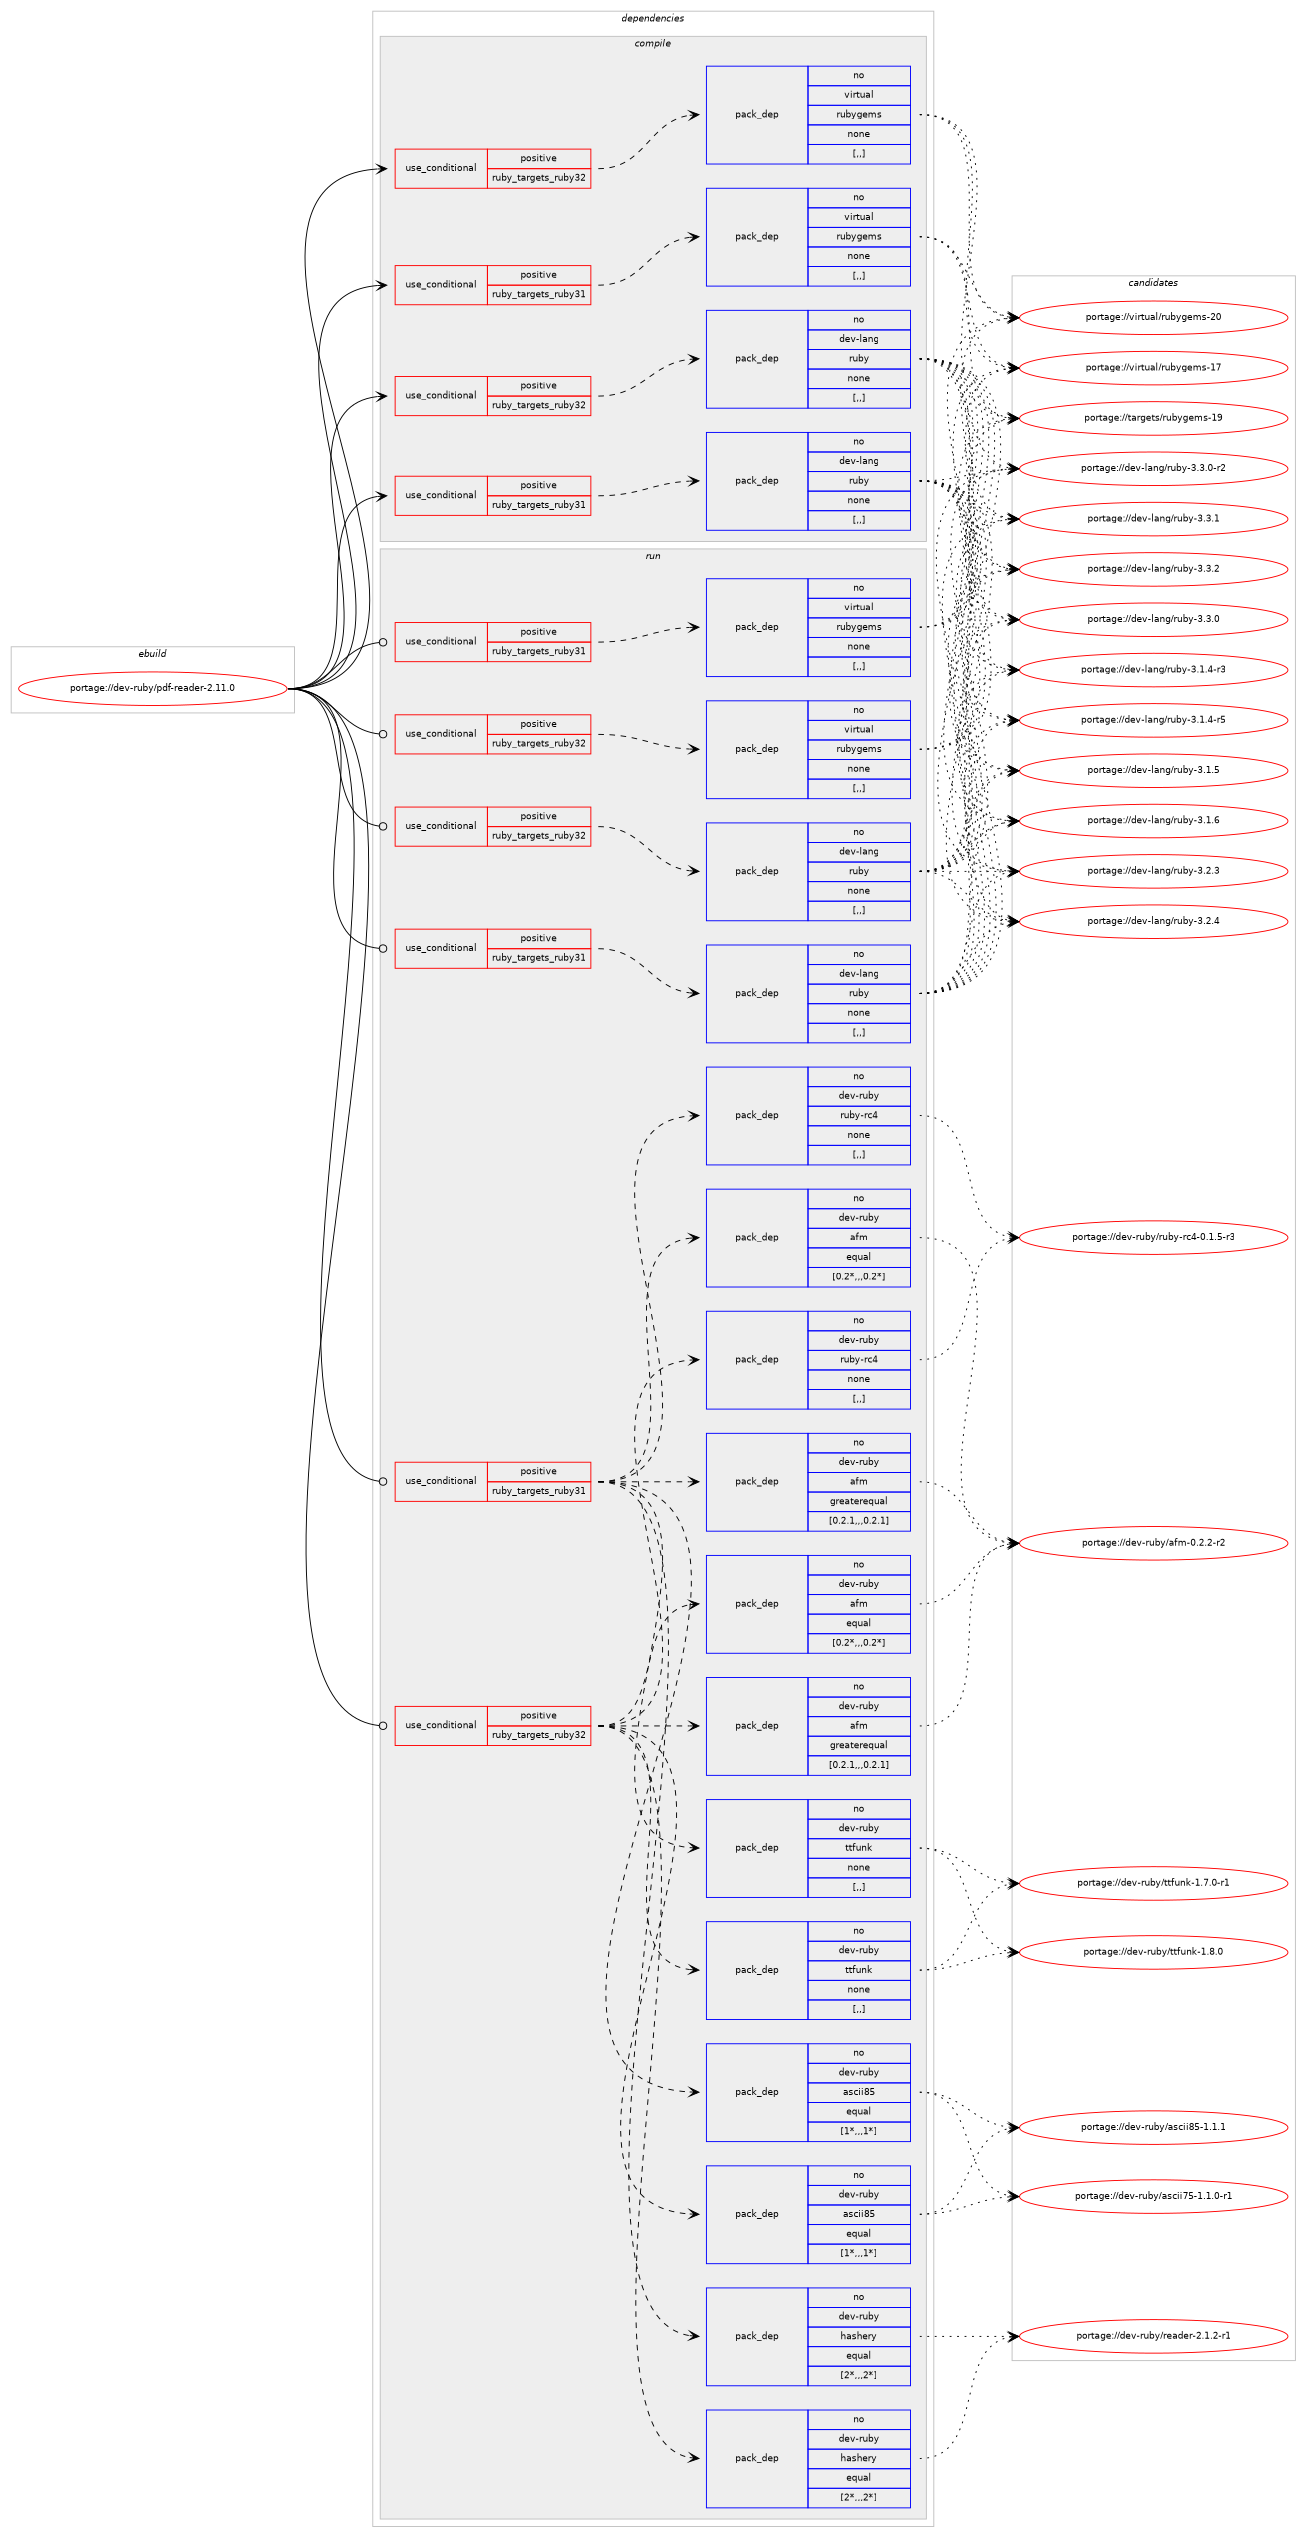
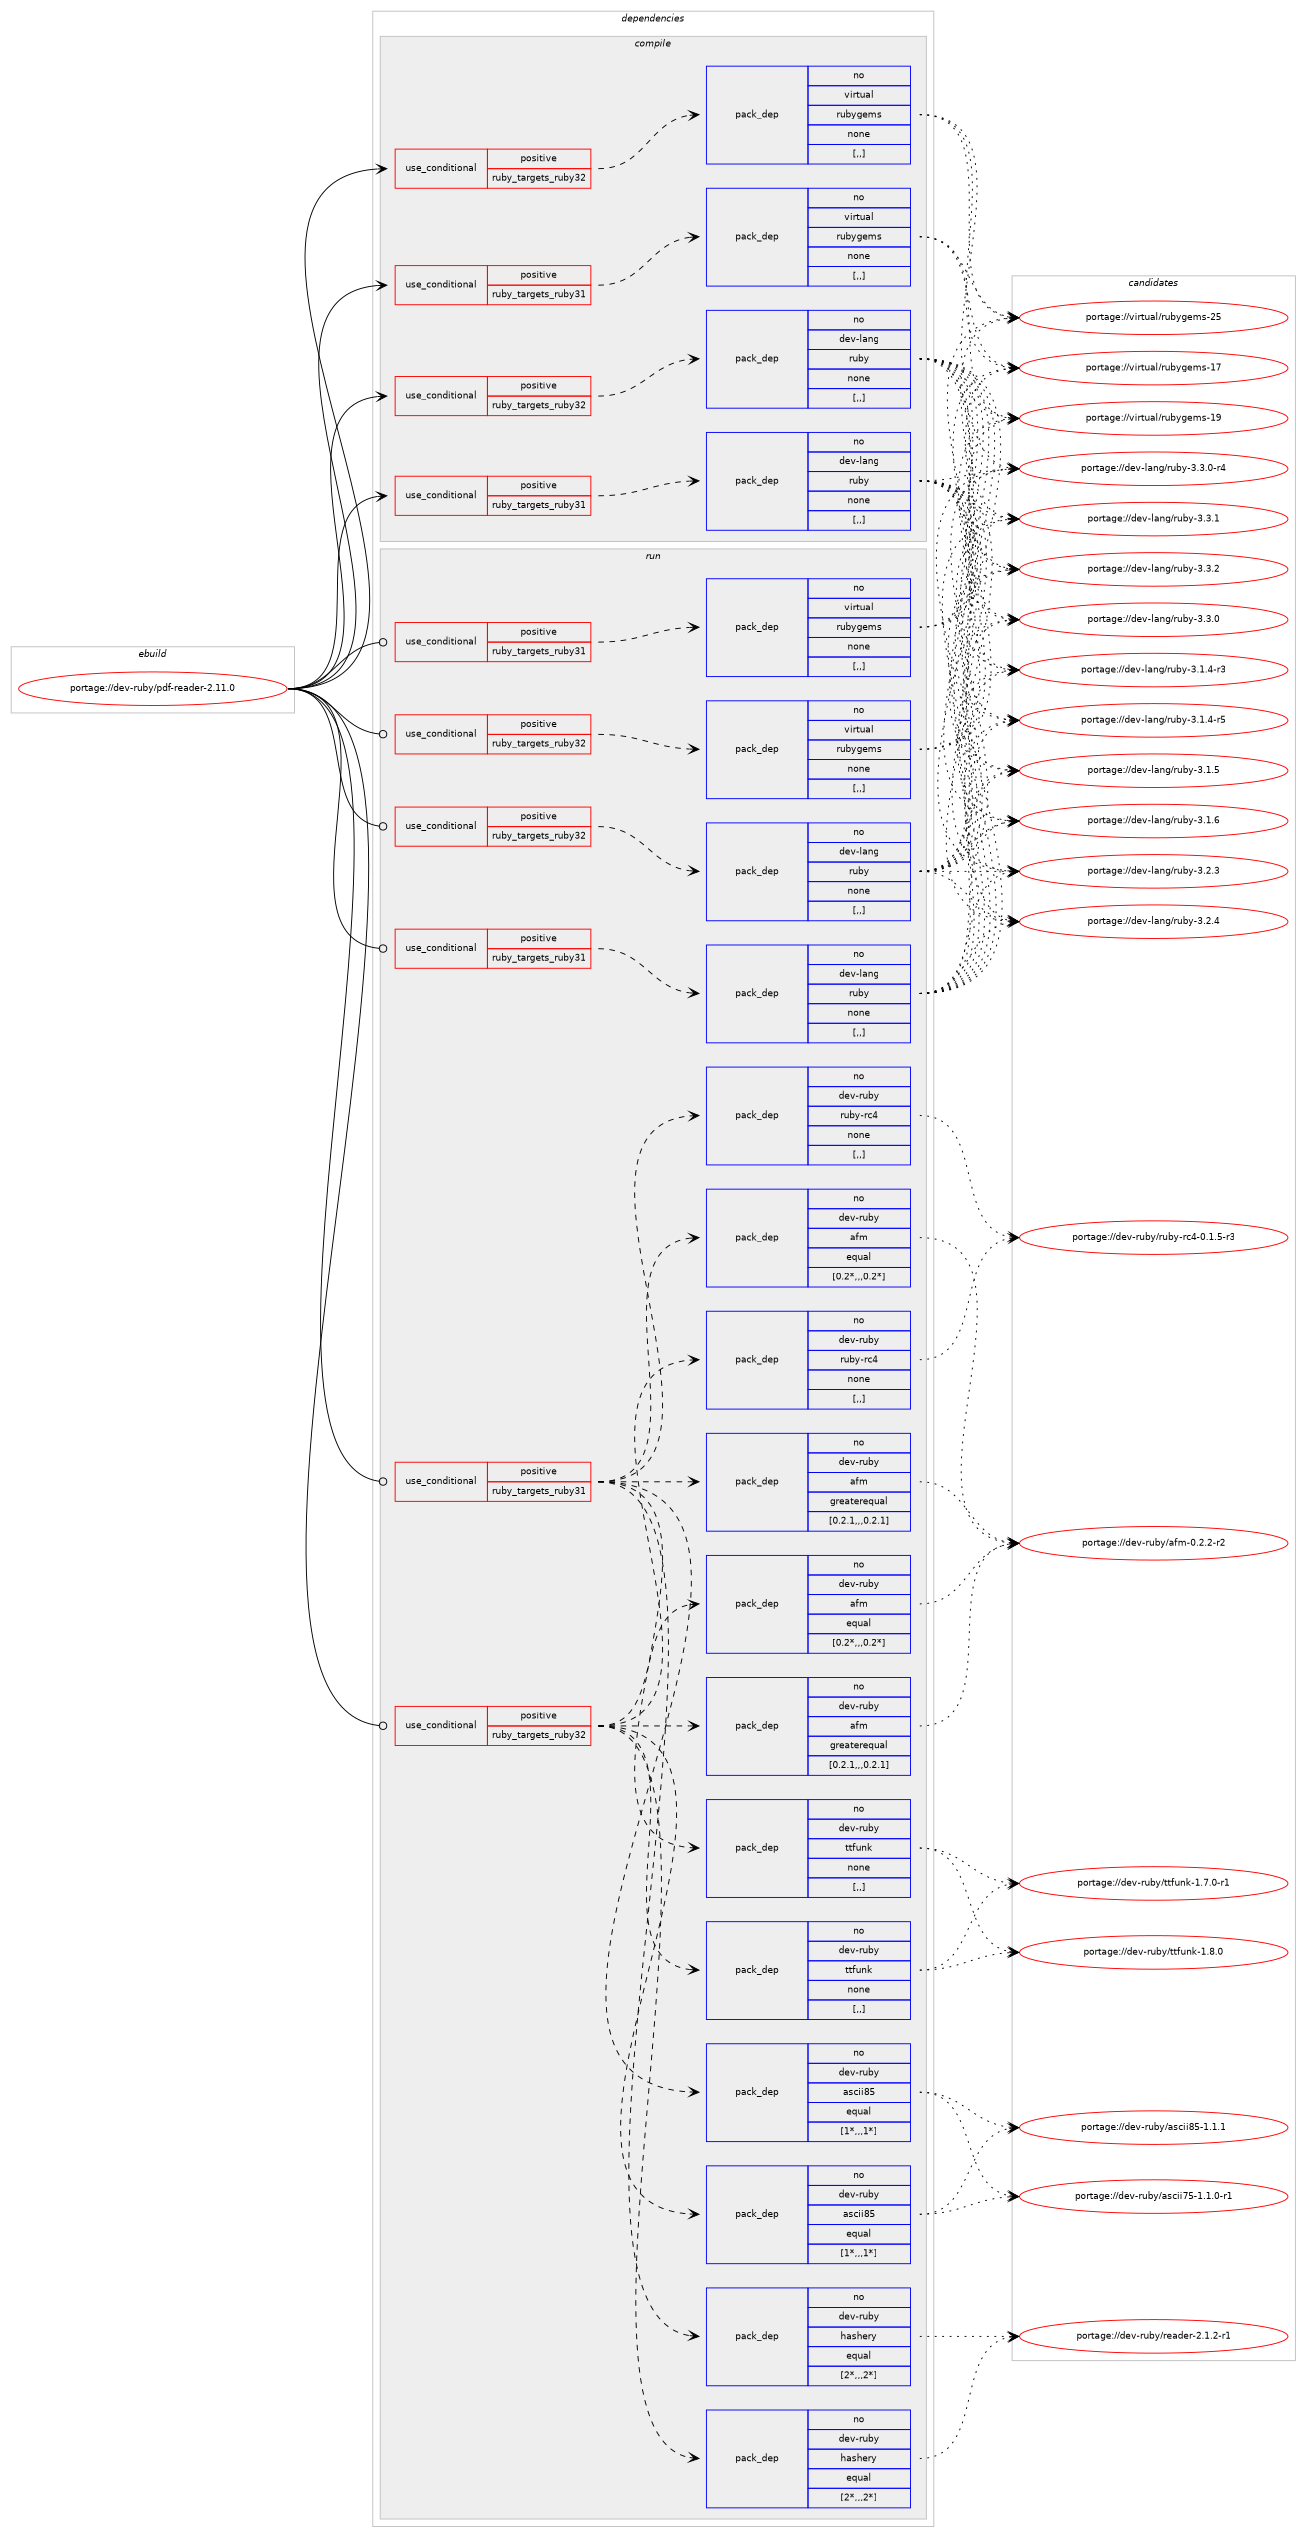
node "portage://virtual/rubygems-20": label "portage://virtual/rubygems-20" -> "portage://virtual/rubygems-25"
node "portage://targets/rubygems-19": label "portage://targets/rubygems-19" -> "portage://virtual/rubygems-19"
node "portage://dev-lang/ruby-3.3.0-r2": label "portage://dev-lang/ruby-3.3.0-r2" -> "portage://dev-lang/ruby-3.3.0-r4"
